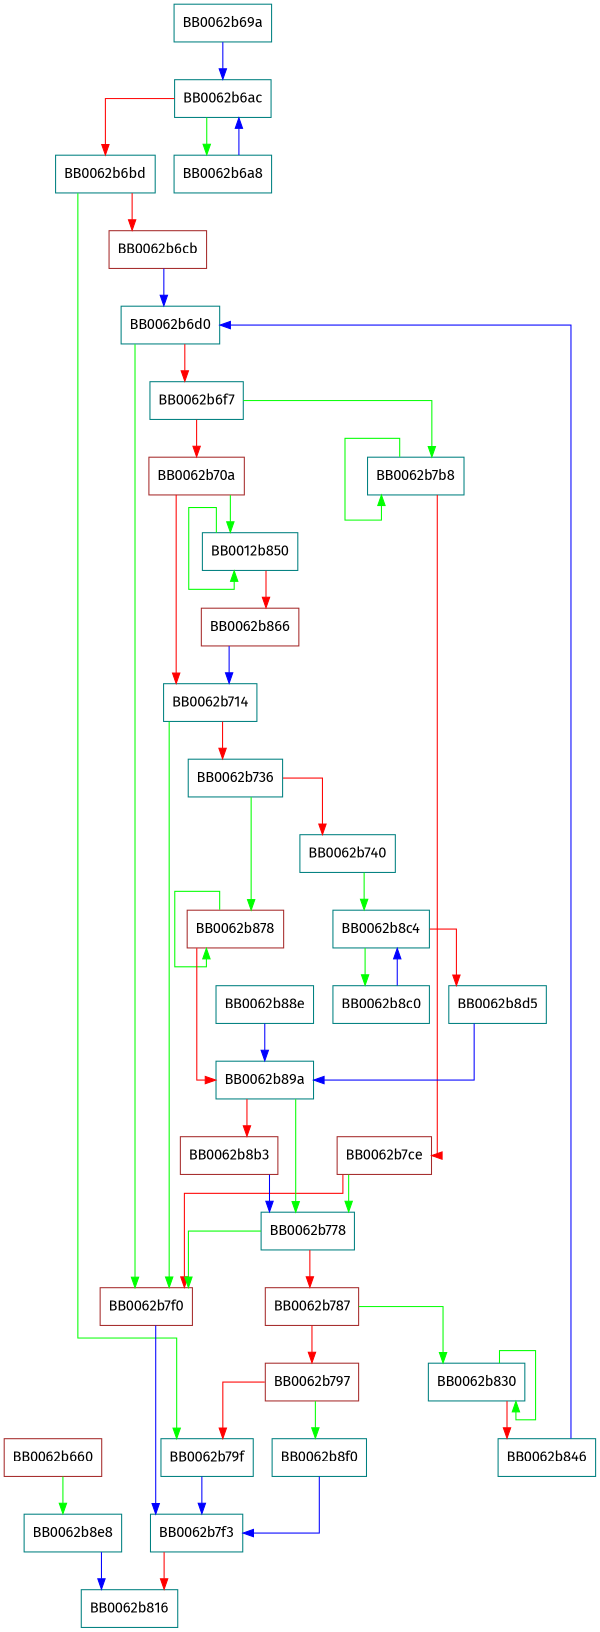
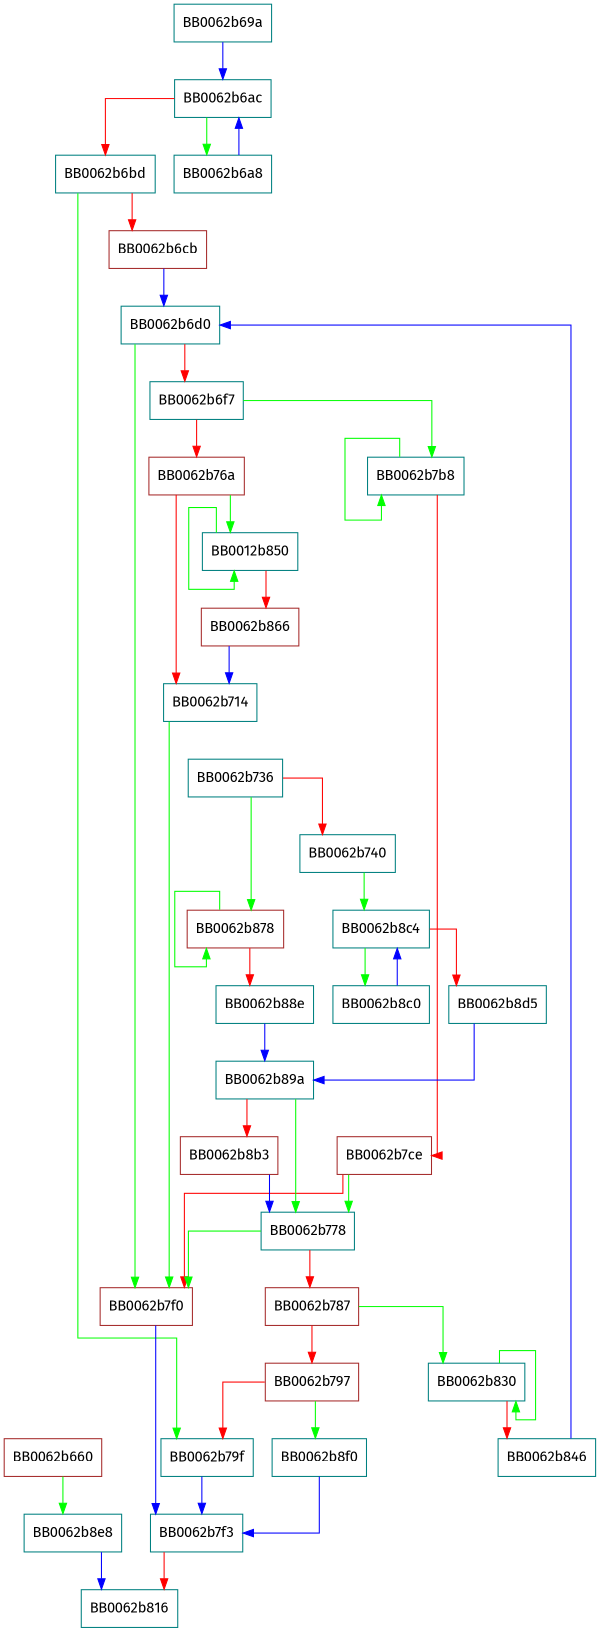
node "BB0062b70a": label "BB0062b70a" -> "BB0062b76a"
edge "BB0062b714" -> "BB0062b736": removed
edge "BB0062b878" -> "BB0062b89a": now "BB0062b878" -> "BB0062b88e"
